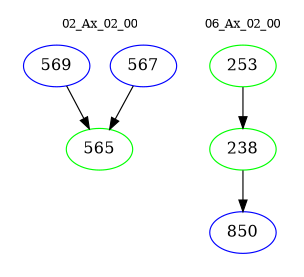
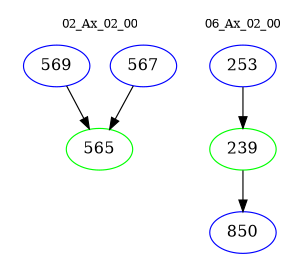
node "253": color green -> blue
node "238": label "238" -> "239"
